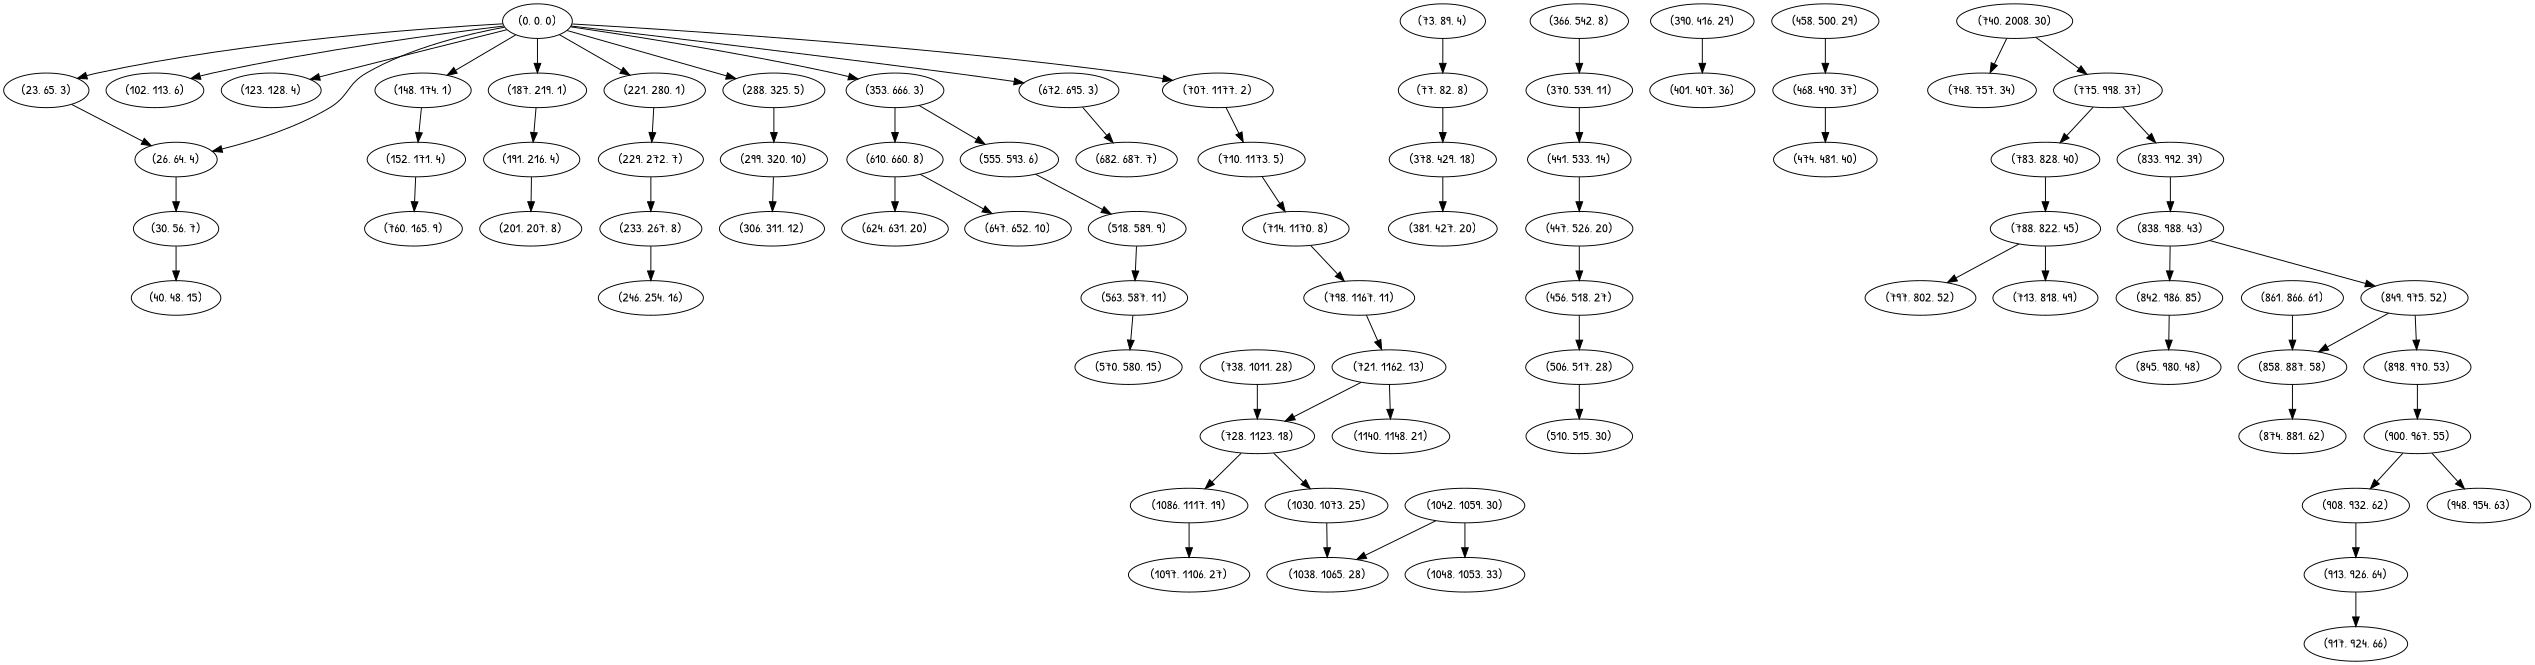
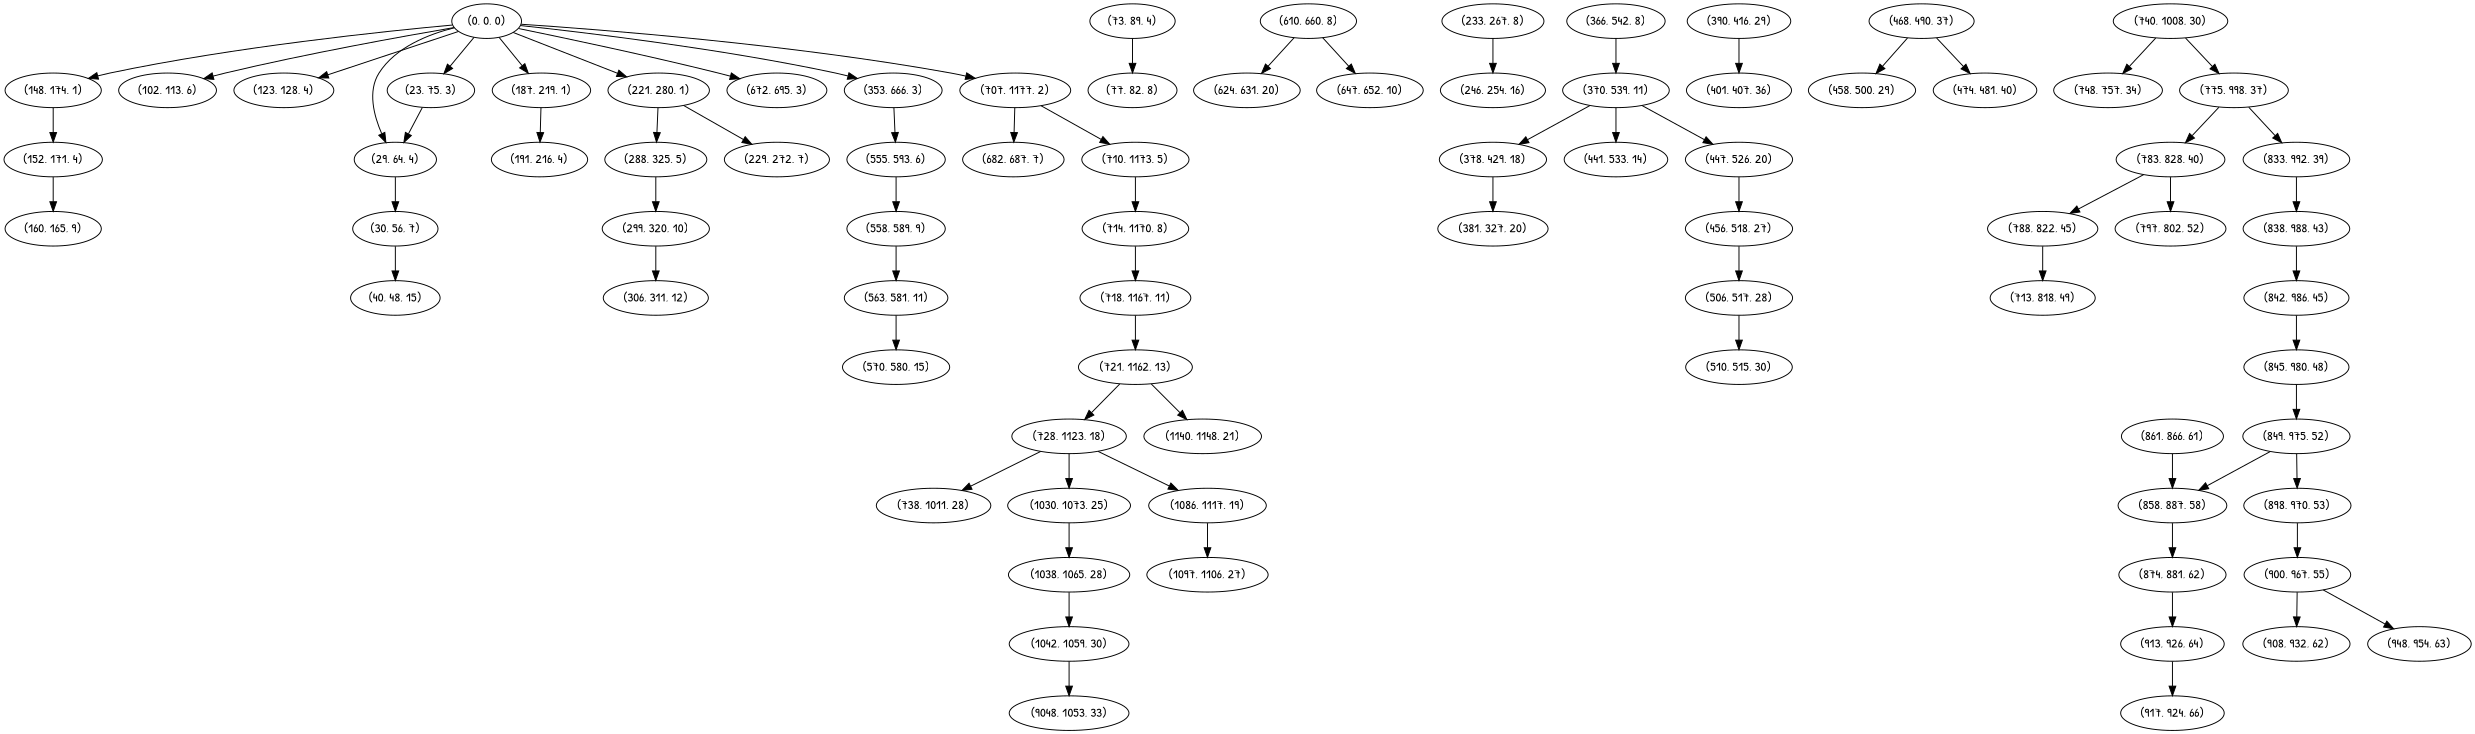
node "(740, 2008, 30)": label "(740, 2008, 30)" -> "(740, 1008, 30)"
edge "(458, 500, 29)" -> "(468, 490, 37)": reversed
edge "(0, 0, 0)" -> "(288, 325, 5)": now "(221, 280, 1)" -> "(288, 325, 5)"
node "(23, 65, 3)": label "(23, 65, 3)" -> "(23, 75, 3)"
edge "(353, 666, 3)" -> "(610, 660, 8)": removed
edge "(77, 82, 8)" -> "(378, 429, 18)": now "(370, 539, 11)" -> "(378, 429, 18)"
edge "(672, 695, 3)" -> "(682, 687, 7)": now "(707, 1177, 2)" -> "(682, 687, 7)"
node "(26, 64, 4)": label "(26, 64, 4)" -> "(29, 64, 4)"
edge "(229, 272, 7)" -> "(233, 267, 8)": removed
edge "(441, 533, 14)" -> "(447, 526, 20)": now "(370, 539, 11)" -> "(447, 526, 20)"
node "(760, 165, 9)": label "(760, 165, 9)" -> "(160, 165, 9)"
node "(201, 207, 8)": removed
node "(518, 589, 9)": label "(518, 589, 9)" -> "(558, 589, 9)"
node "(381, 427, 20)": label "(381, 427, 20)" -> "(381, 327, 20)"
edge "(788, 822, 45)" -> "(797, 802, 52)": now "(783, 828, 40)" -> "(797, 802, 52)"
edge "(838, 988, 43)" -> "(849, 975, 52)": now "(845, 980, 48)" -> "(849, 975, 52)"
node "(563, 587, 11)": label "(563, 587, 11)" -> "(563, 581, 11)"
node "(798, 1167, 11)": label "(798, 1167, 11)" -> "(718, 1167, 11)"
node "(842, 986, 85)": label "(842, 986, 85)" -> "(842, 986, 45)"
edge "(738, 1011, 28)" -> "(728, 1123, 18)": reversed
edge "(908, 932, 62)" -> "(913, 926, 64)": now "(874, 881, 62)" -> "(913, 926, 64)"
edge "(1042, 1059, 30)" -> "(1038, 1065, 28)": reversed
node "(1048, 1053, 33)": label "(1048, 1053, 33)" -> "(9048, 1053, 33)"
